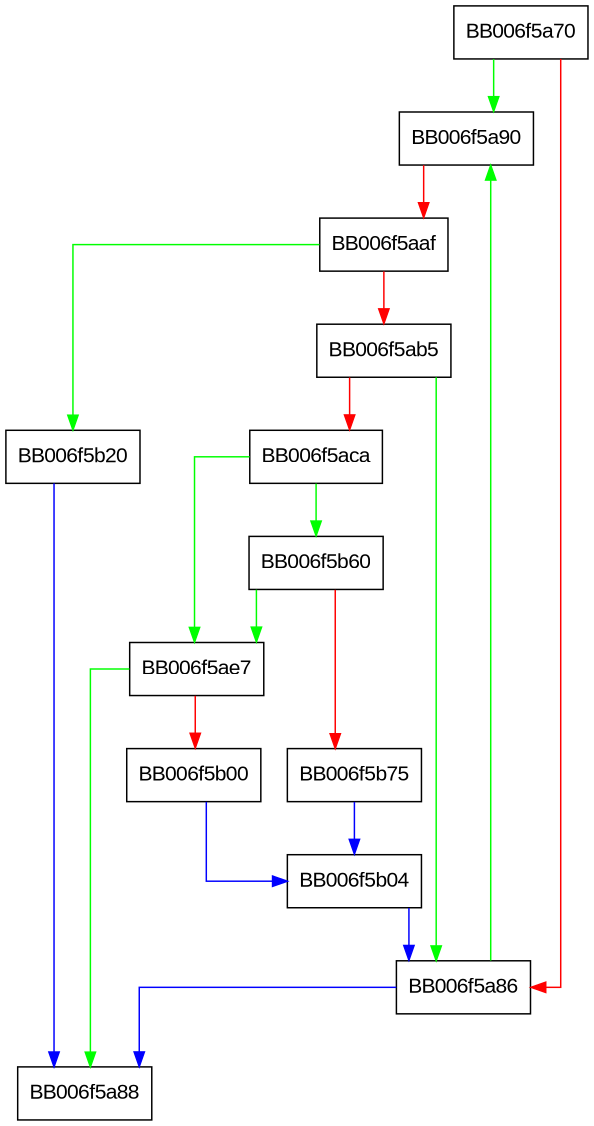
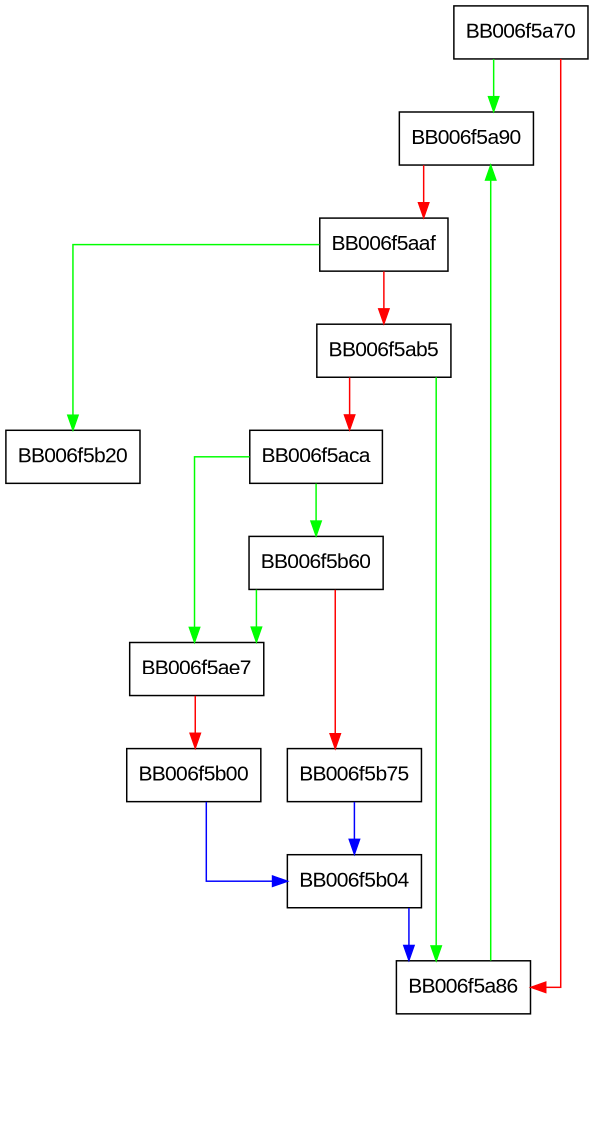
node "BB006f5a88": removed
